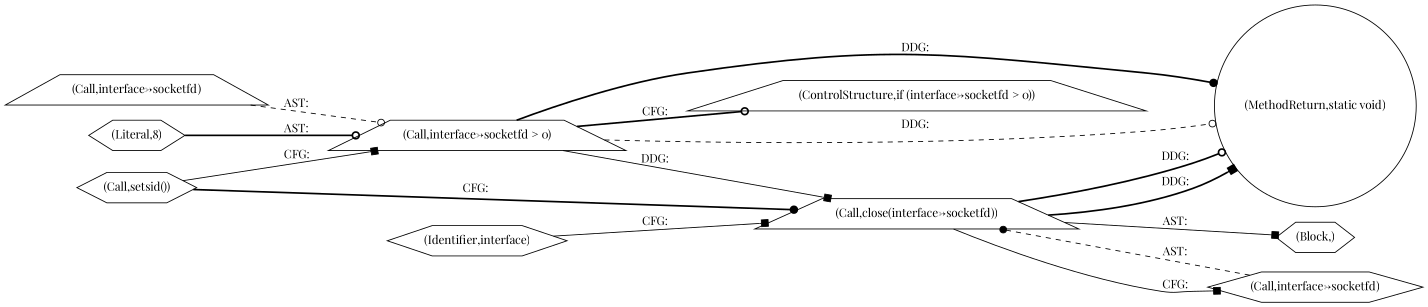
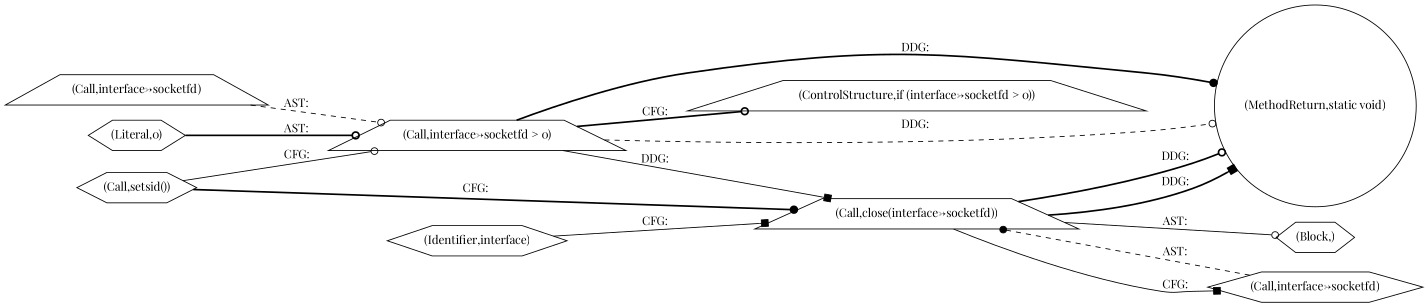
node "(Literal,8)": label "(Literal,8)" -> "(Literal,0)"
edge "(Call,setsid())" -> "(Call,interface->socketfd > 0)": arrowhead box -> odot
edge "(Call,close(interface->socketfd))" -> "(Block,)": arrowhead box -> odot
